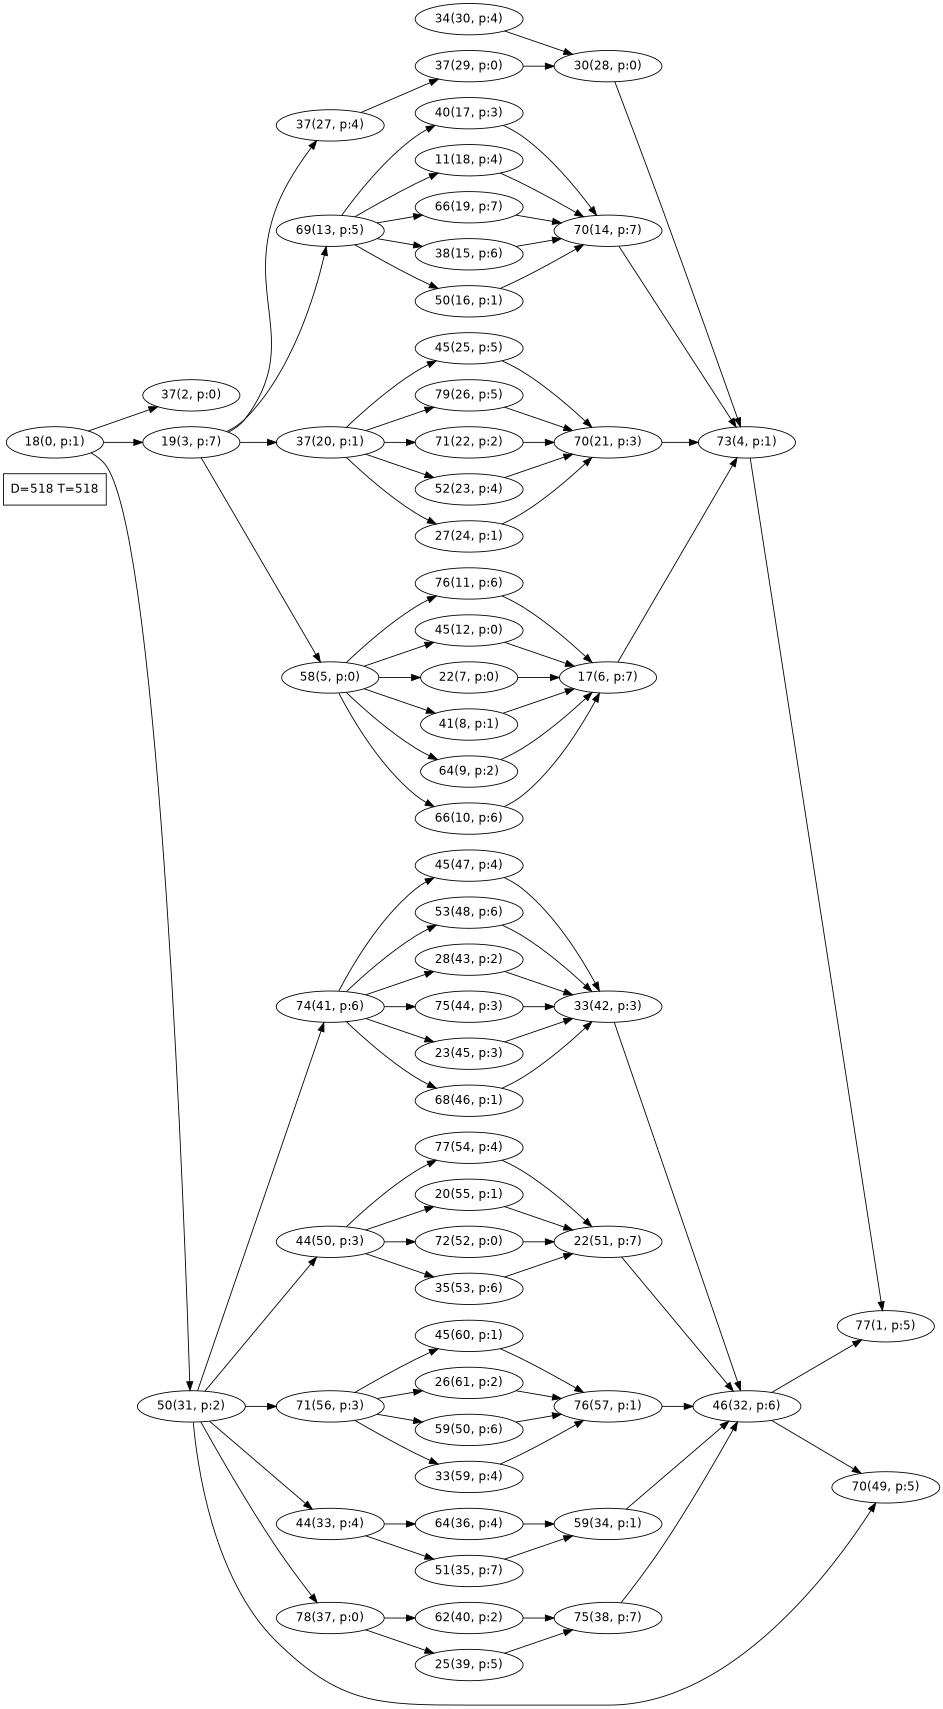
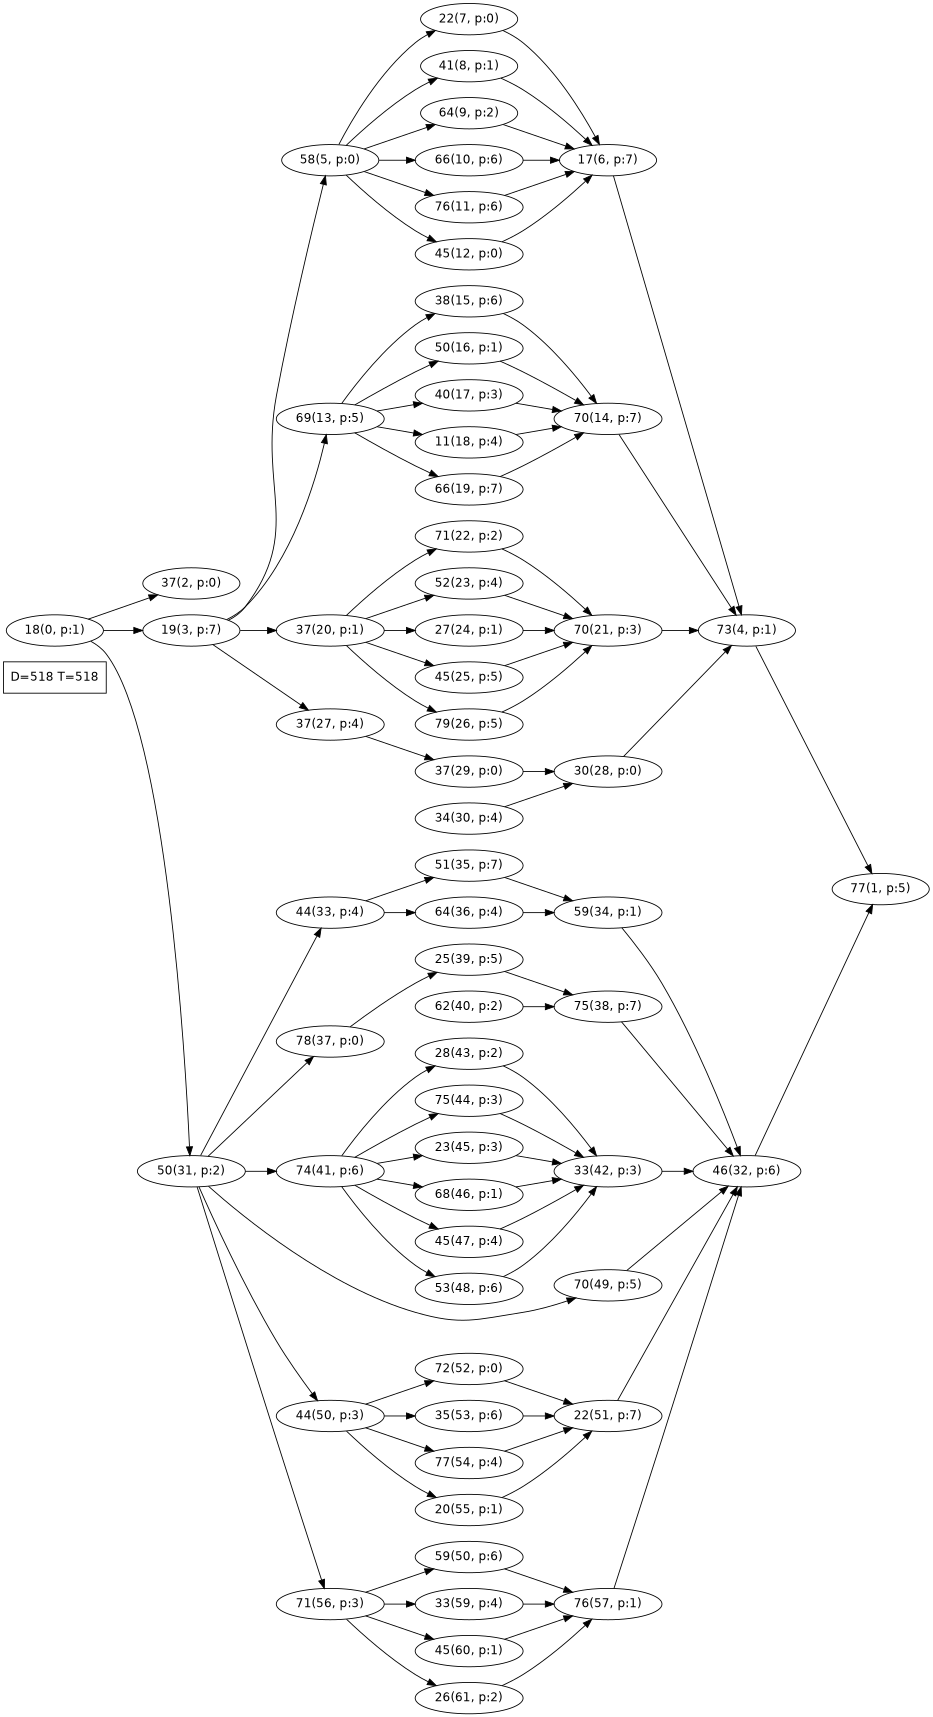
edge "46(32, p:6)" -> "70(49, p:5)": reversed
edge "78(37, p:0)" -> "62(40, p:2)": removed
